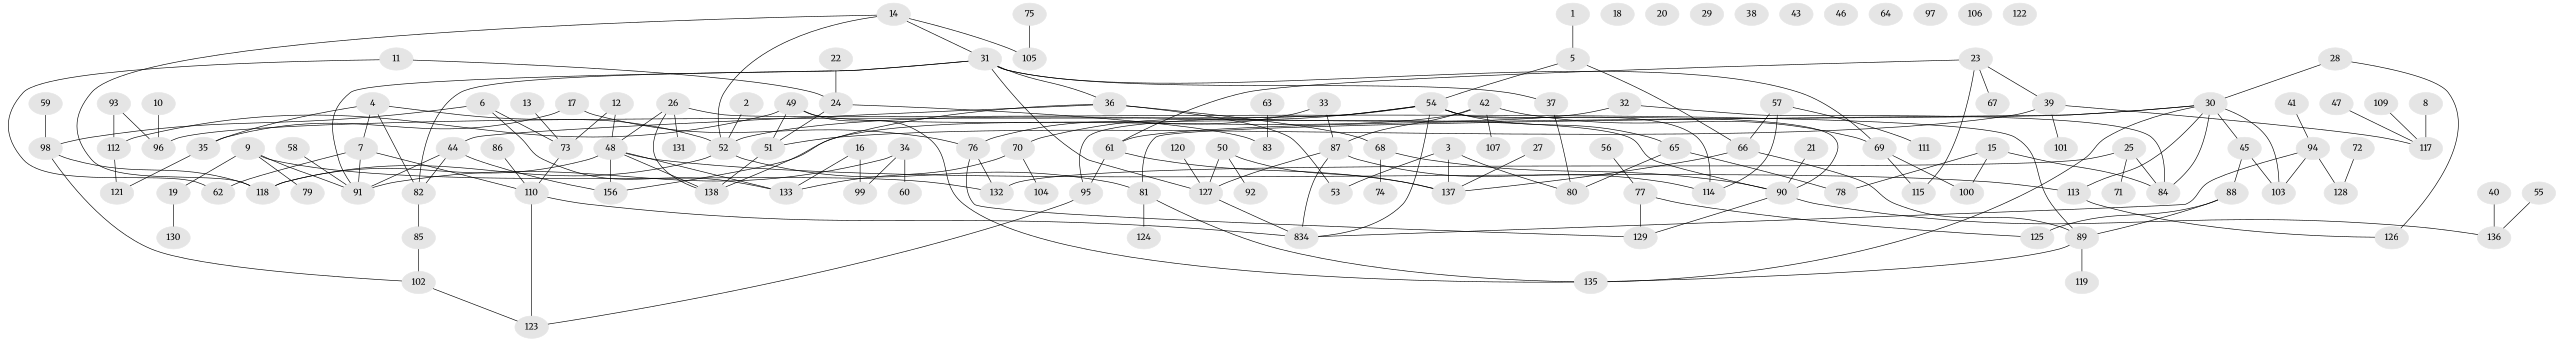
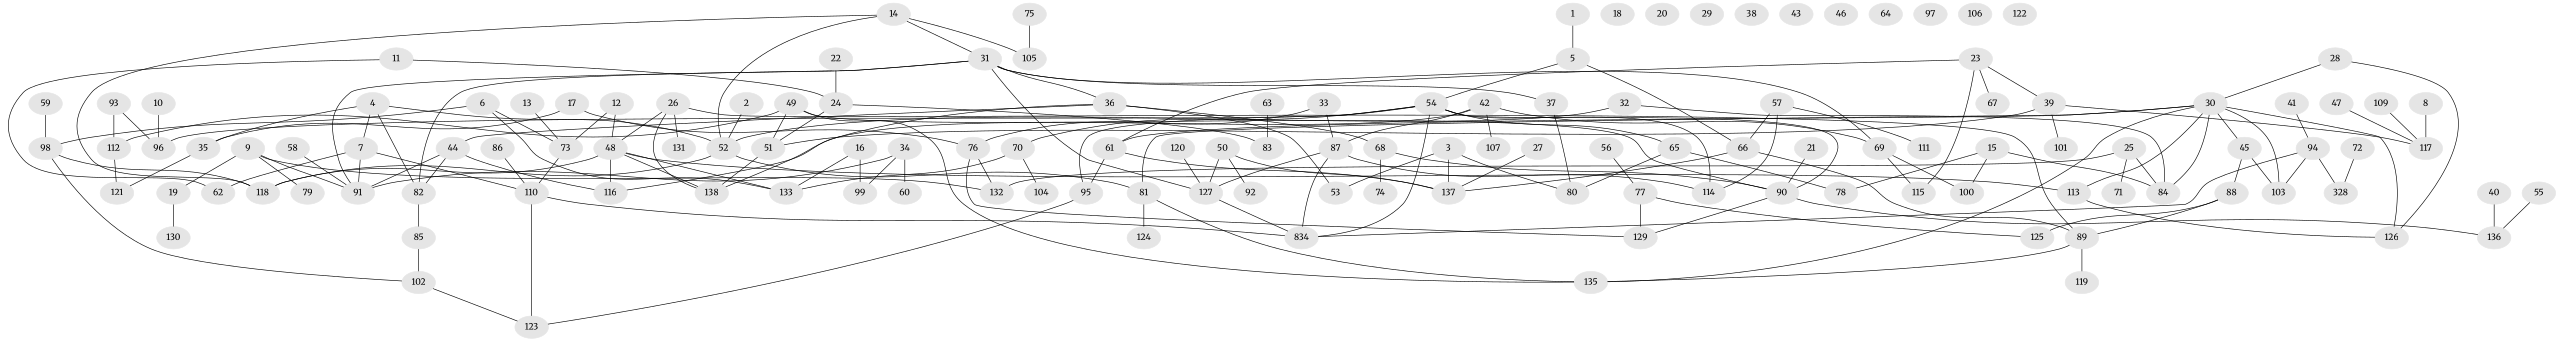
edge "30" -- "126": added
node "156": label "156" -> "116"
node "128": label "128" -> "328"
